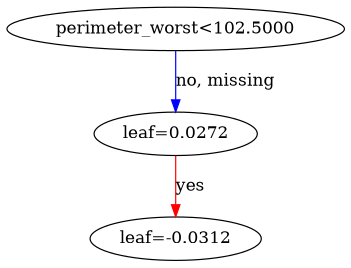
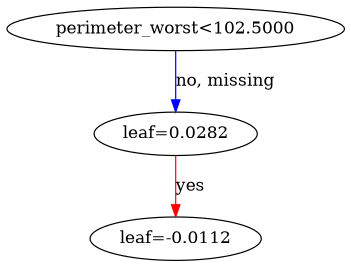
node "leaf=0.0272": label "leaf=0.0272" -> "leaf=0.0282"
node "leaf=-0.0312": label "leaf=-0.0312" -> "leaf=-0.0112"
